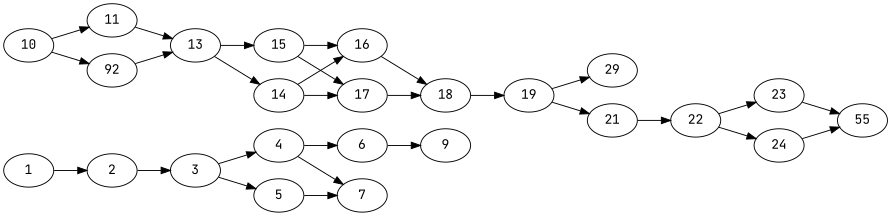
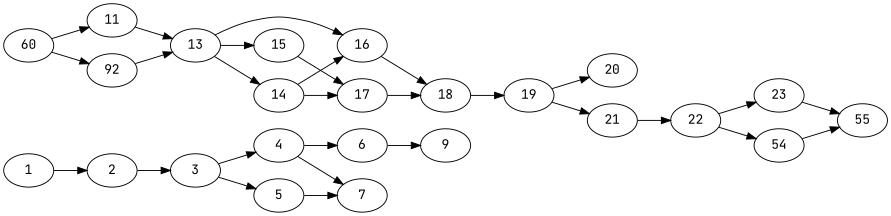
node "10": label "10" -> "60"
edge "15" -> "16": now "13" -> "16"
node "29": label "29" -> "20"
node "24": label "24" -> "54"
